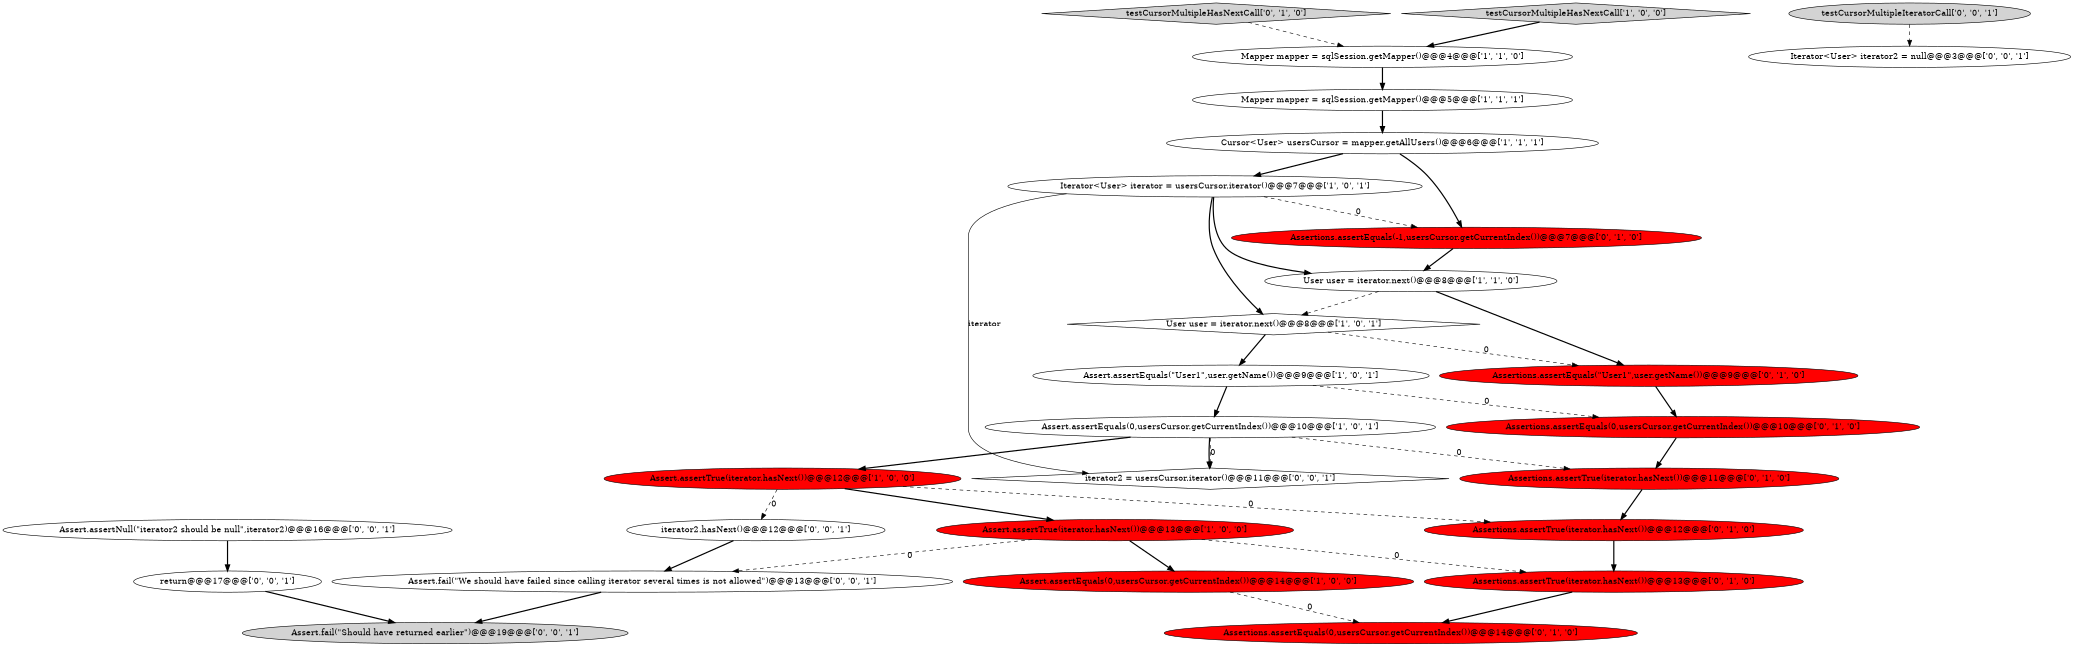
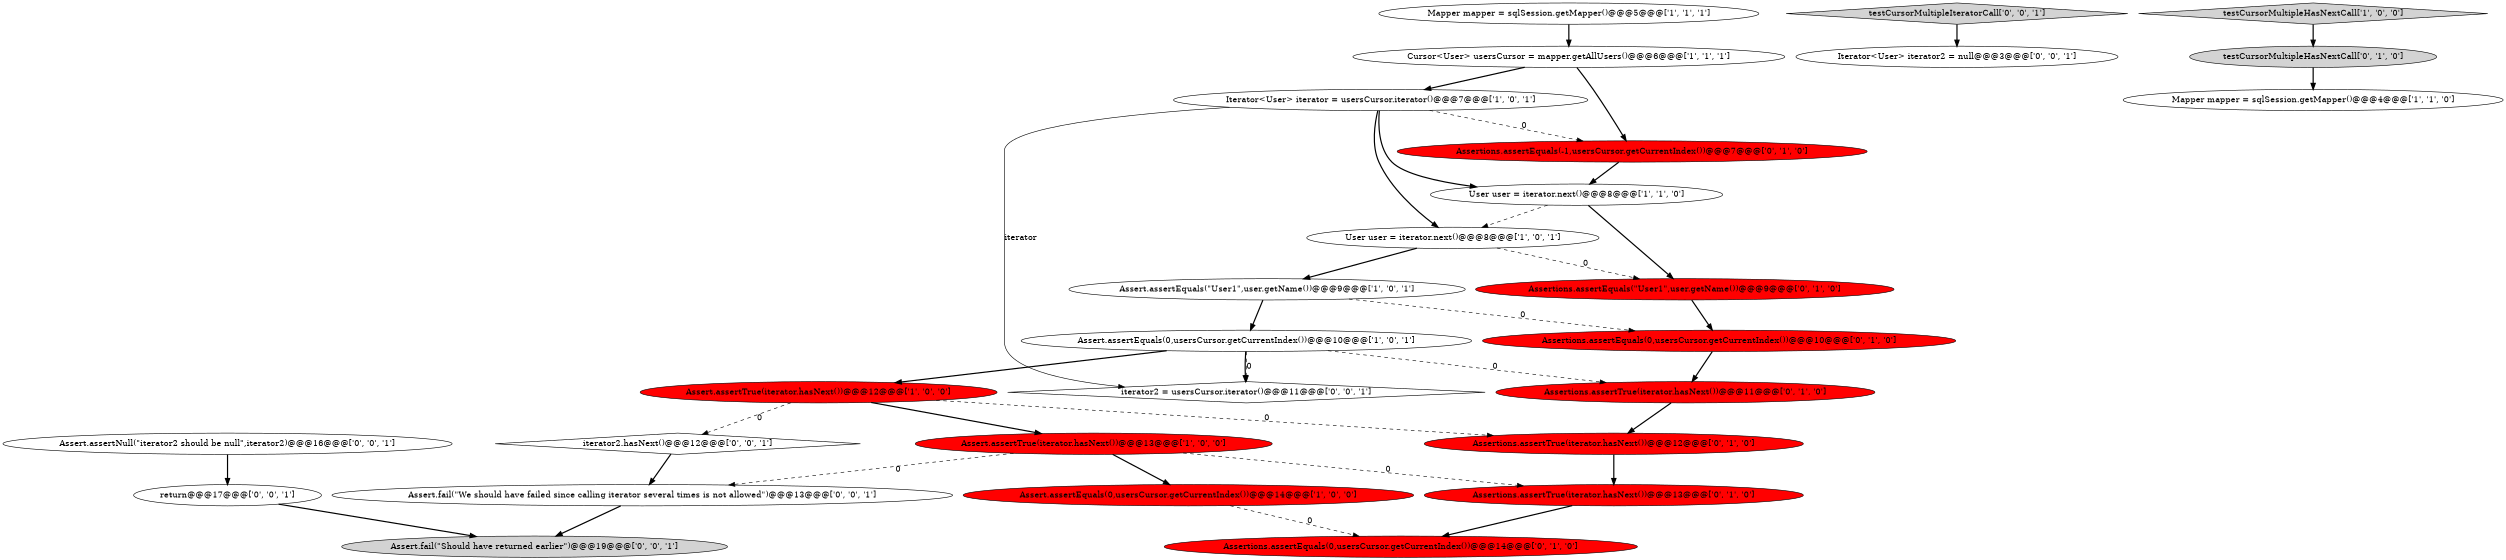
node "testCursorMultipleHasNextCall['0', '1', '0']": shape diamond -> ellipse
node "testCursorMultipleIteratorCall['0', '0', '1']": shape ellipse -> diamond
edge "testCursorMultipleIteratorCall['0', '0', '1']" -> "Iterator<User> iterator2 = null@@@3@@@['0', '0', '1']": style dashed -> bold
edge "testCursorMultipleHasNextCall['0', '1', '0']" -> "Mapper mapper = sqlSession.getMapper()@@@4@@@['1', '1', '0']": style dashed -> bold
edge "testCursorMultipleHasNextCall['1', '0', '0']" -> "Mapper mapper = sqlSession.getMapper()@@@4@@@['1', '1', '0']": now "testCursorMultipleHasNextCall['1', '0', '0']" -> "testCursorMultipleHasNextCall['0', '1', '0']"
edge "Mapper mapper = sqlSession.getMapper()@@@4@@@['1', '1', '0']" -> "Mapper mapper = sqlSession.getMapper()@@@5@@@['1', '1', '1']": removed
node "User user = iterator.next()@@@8@@@['1', '0', '1']": shape diamond -> ellipse
node "iterator2.hasNext()@@@12@@@['0', '0', '1']": shape ellipse -> diamond
